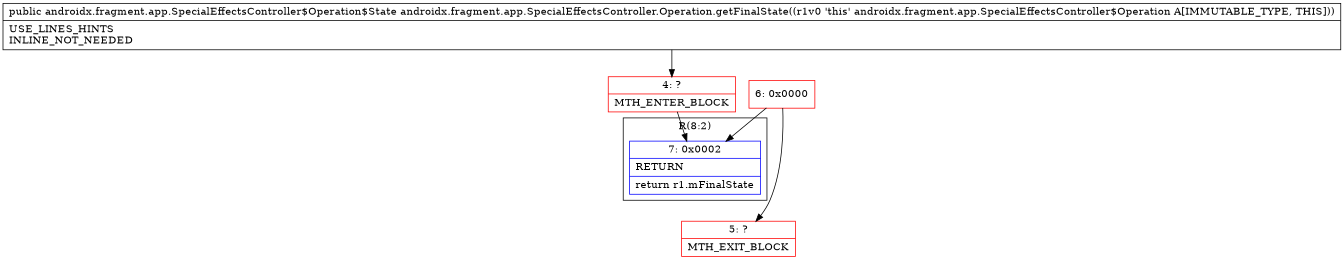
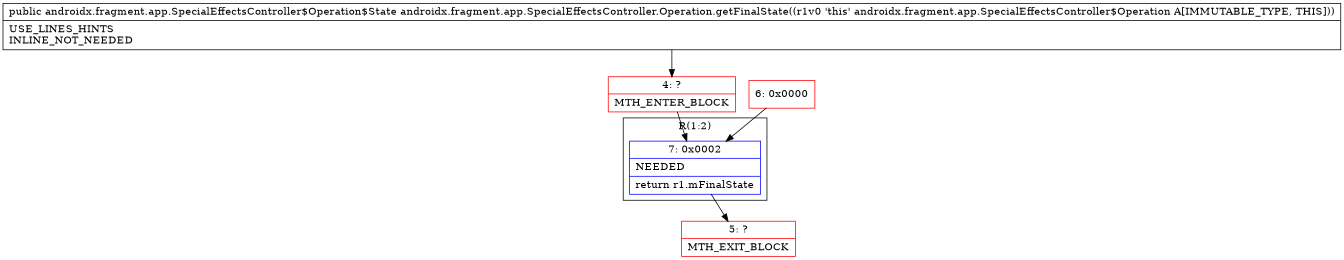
cluster "R(8:2)": label "R(8:2)" -> "R(1:2)"
edge "6: 0x0000" -> "5: ?": now "7: 0x0002" -> "5: ?"
node "7: 0x0002": text "RETURN" -> "NEEDED"
